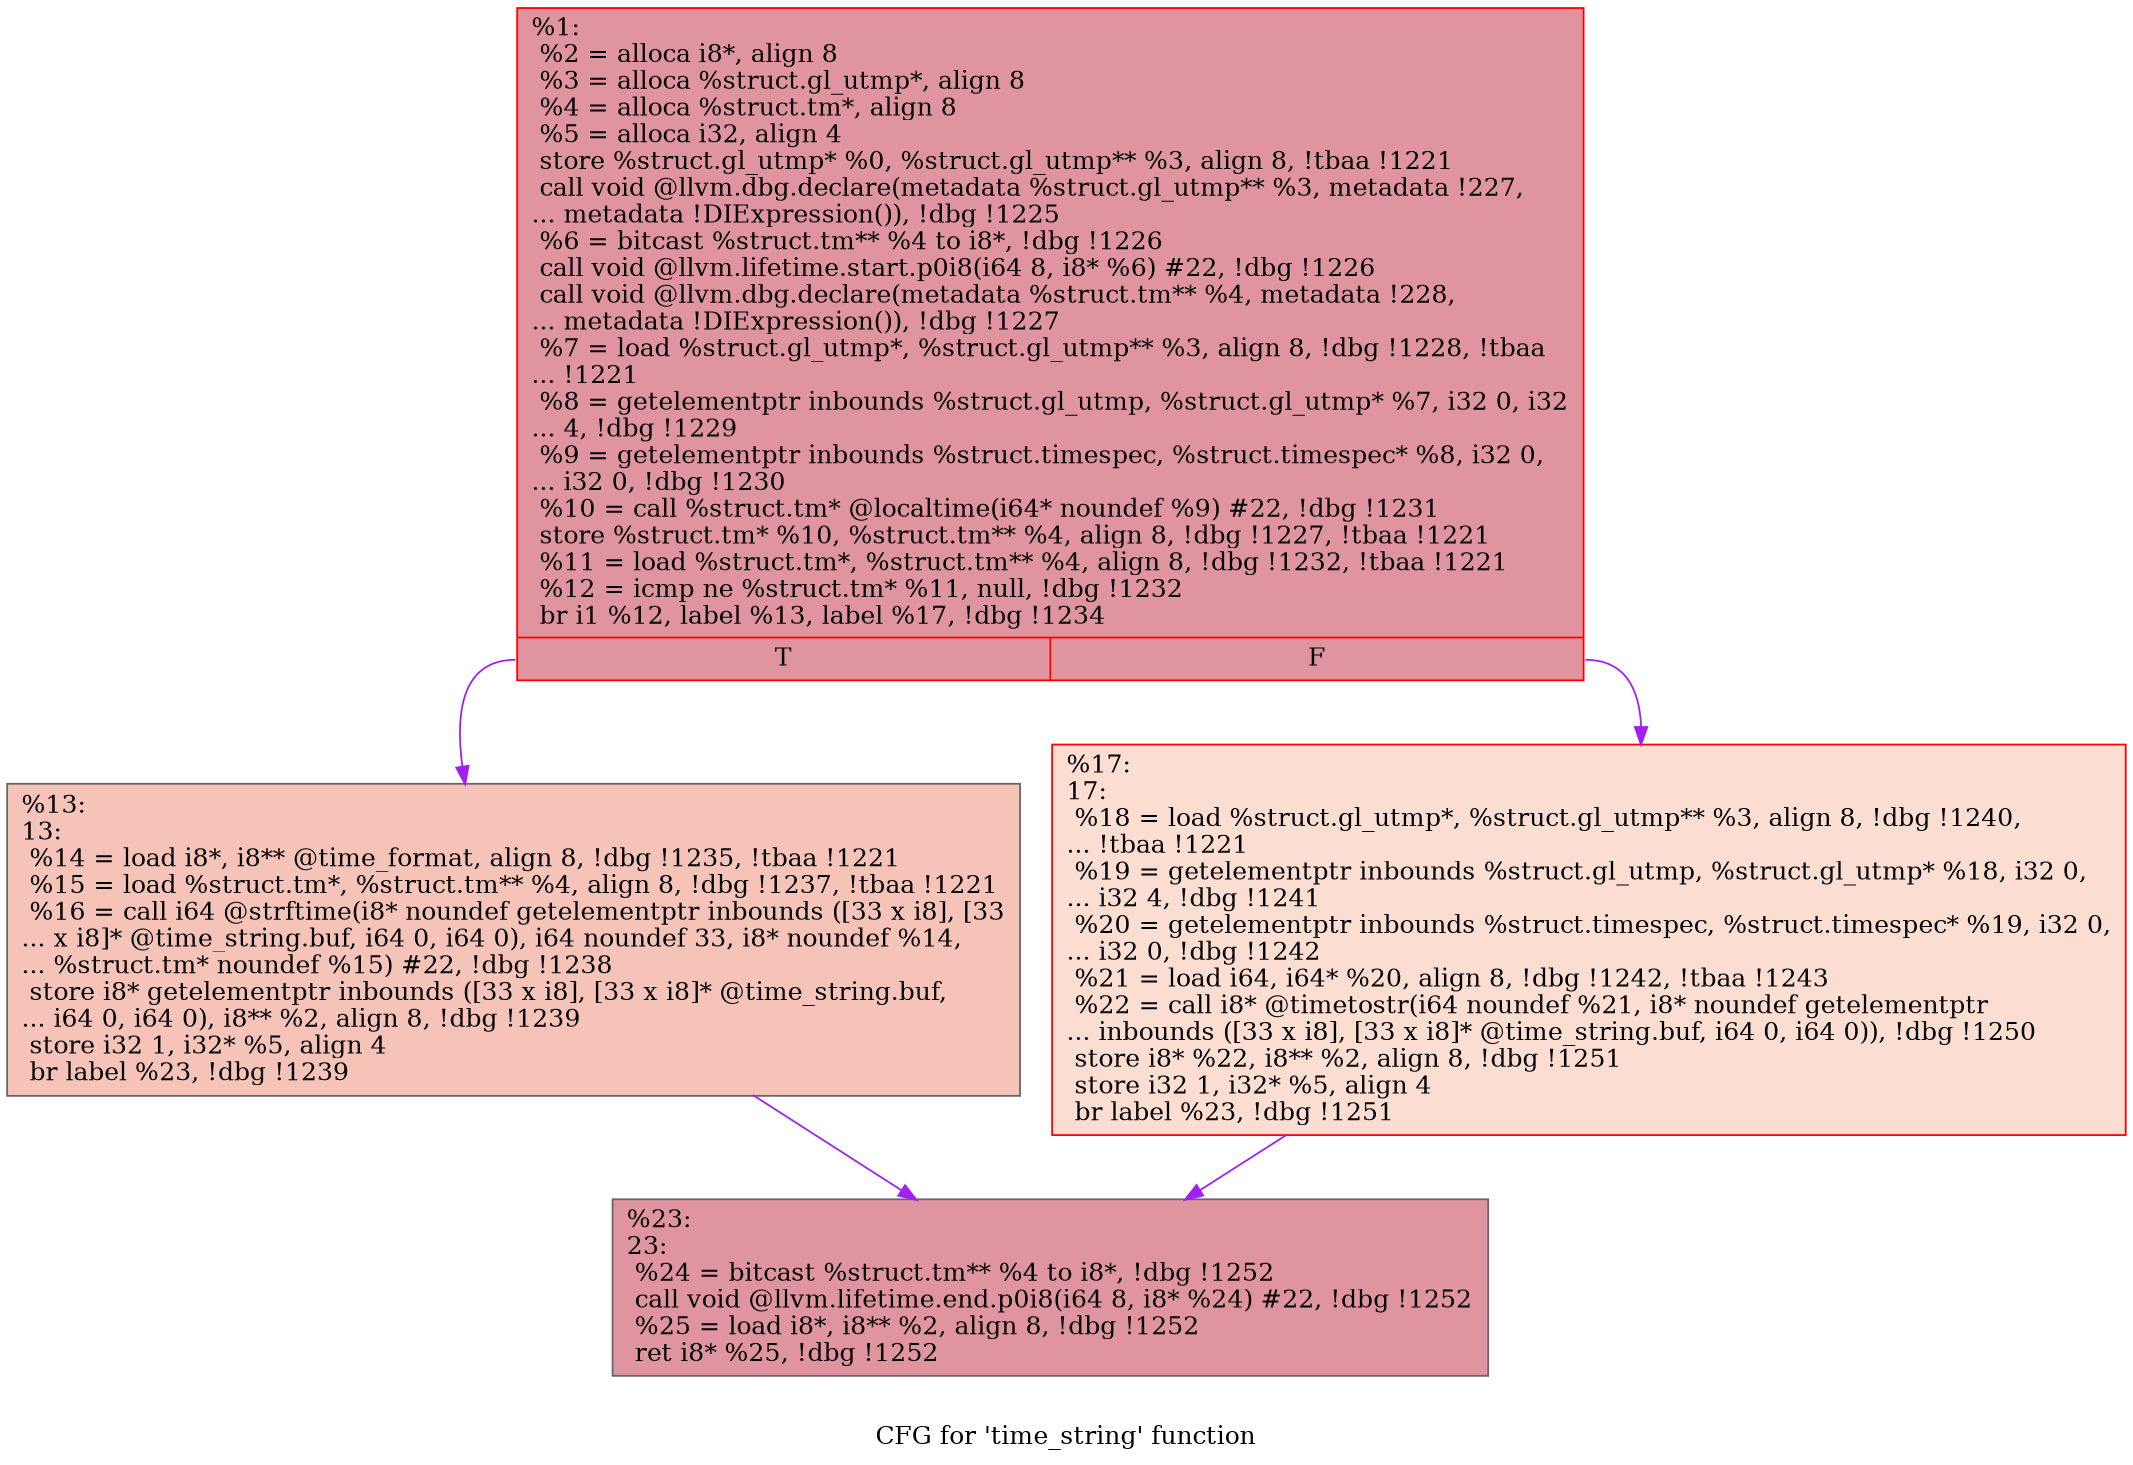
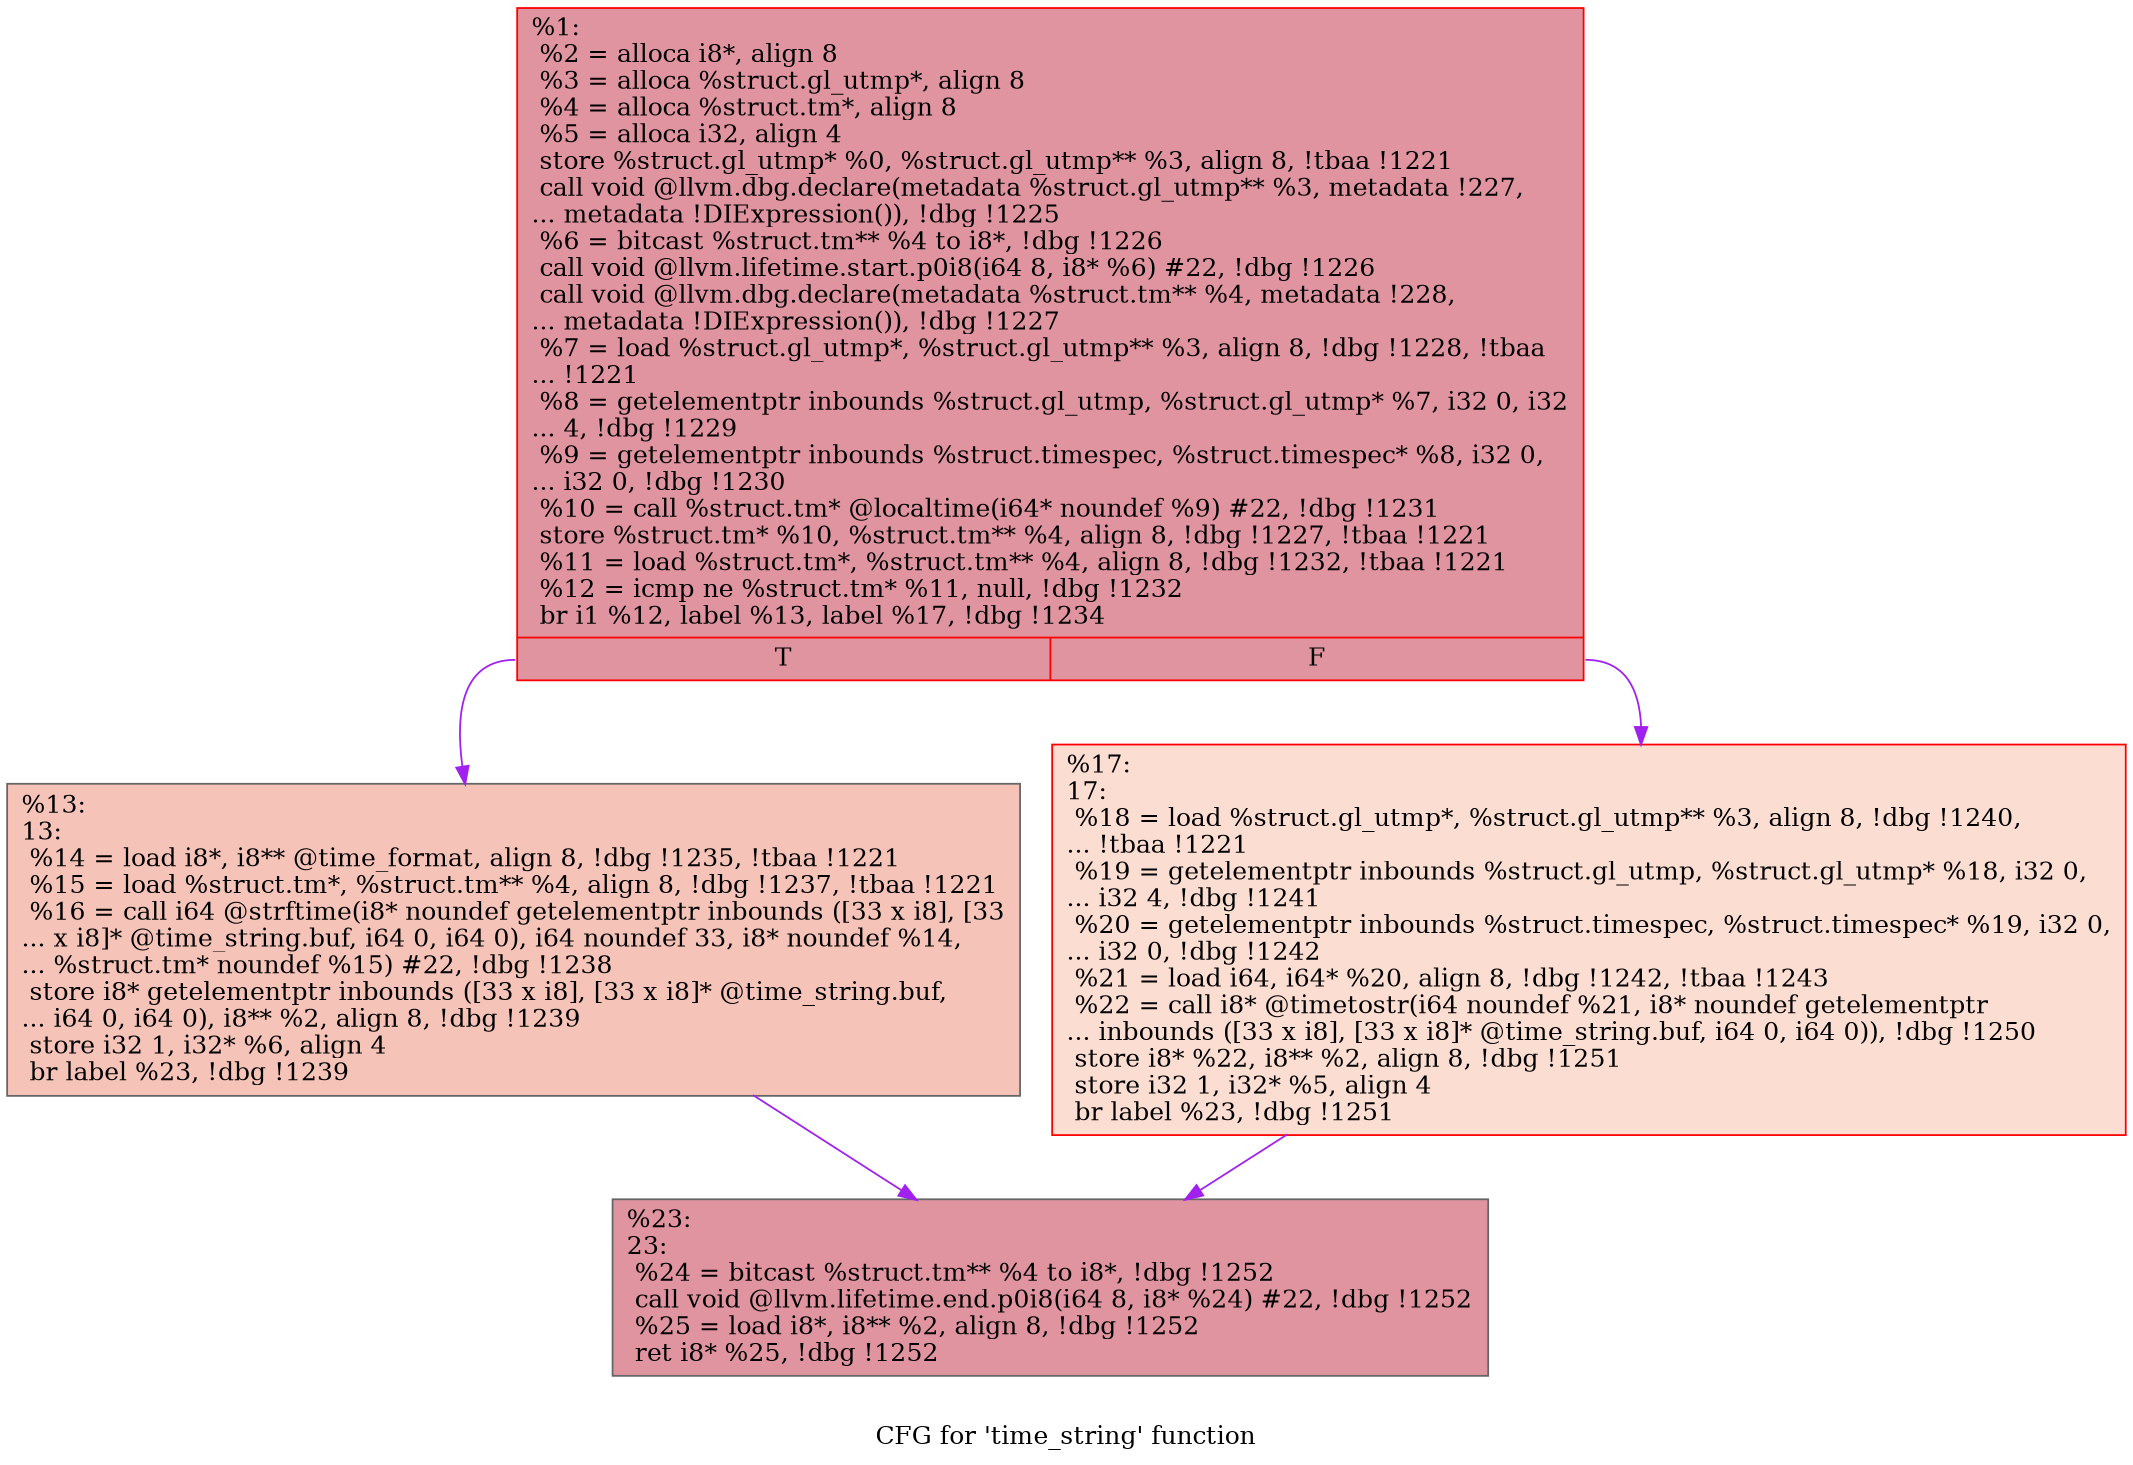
node "%13:": text "store i32 1, i32* %5, align 4" -> "store i32 1, i32* %6, align 4"
